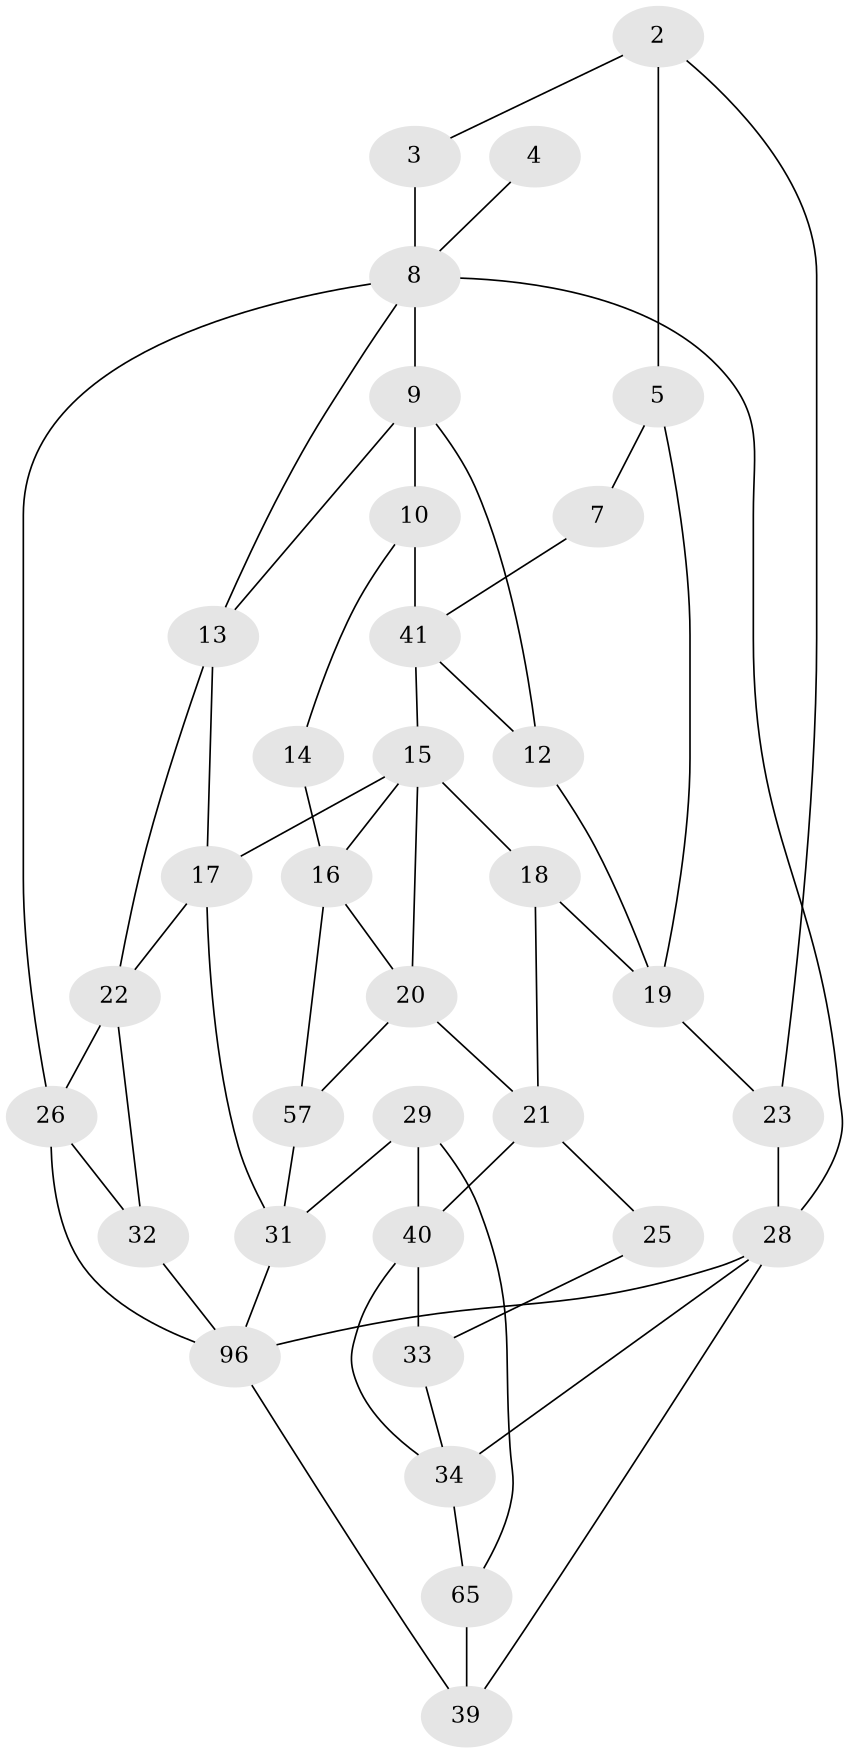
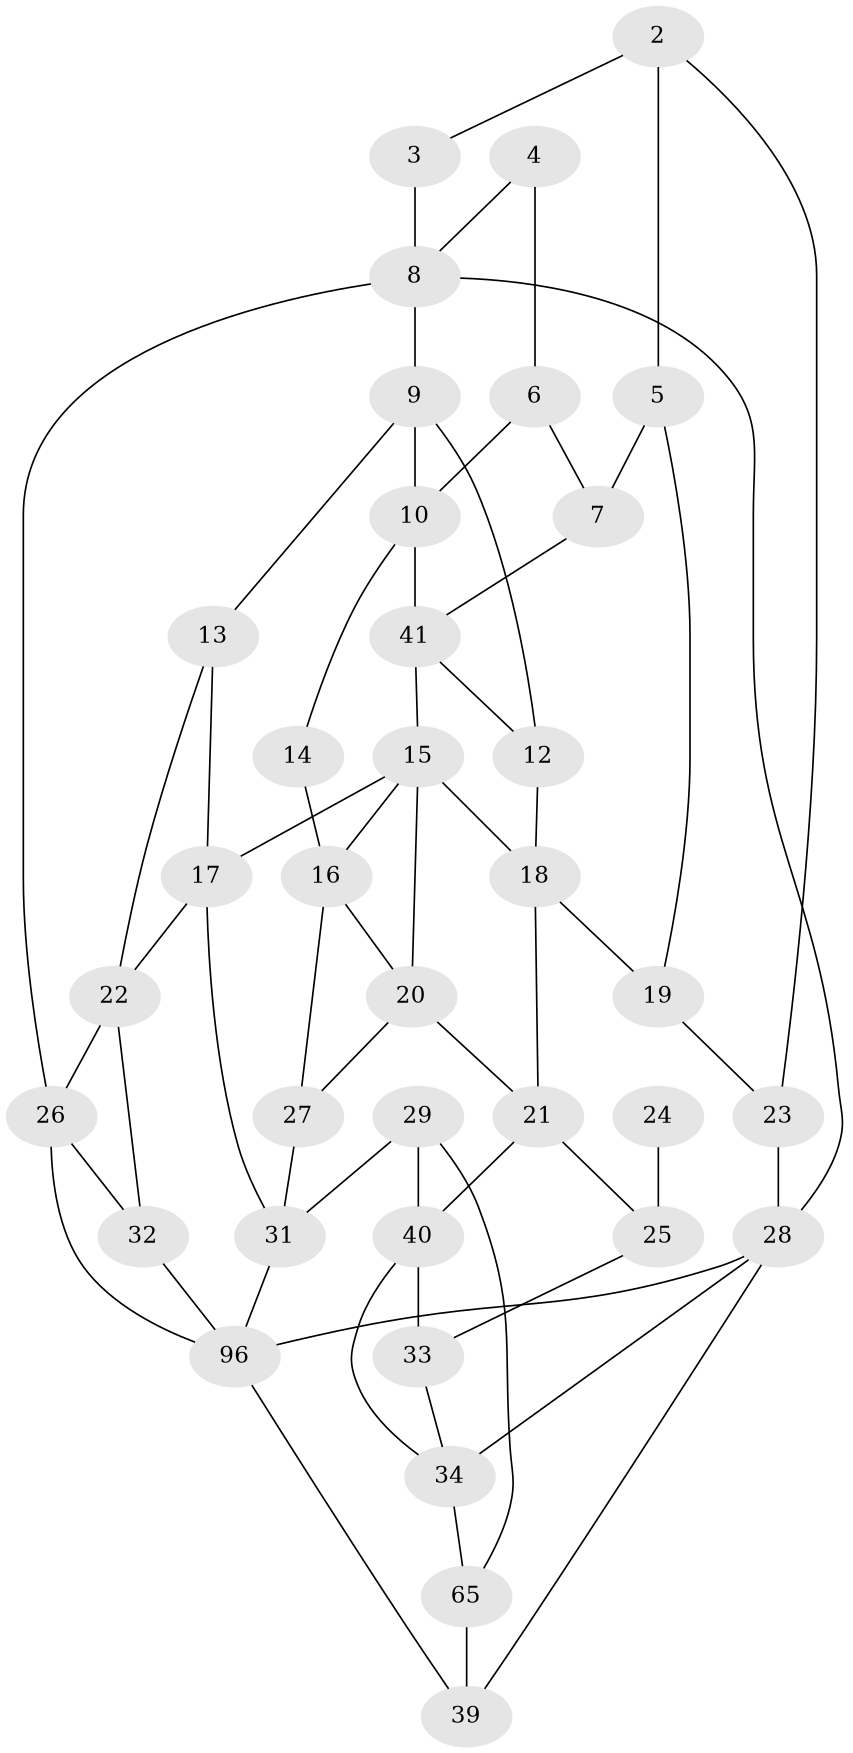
node "6": added
edge "8" -- "13": removed
edge "12" -- "19": now "12" -- "18"
node "57": label "57" -> "27"
node "24": added
